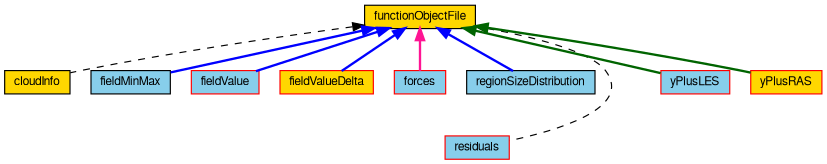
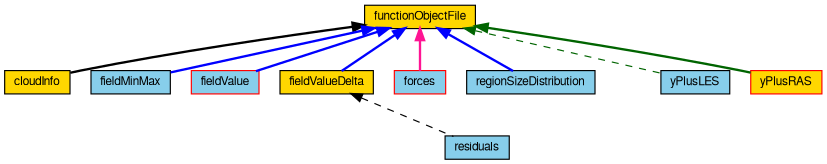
edge "cloudInfo" -> "functionObjectFile": style dashed -> bold
edge "yPlusLES" -> "functionObjectFile": style bold -> dashed
edge "residuals" -> "functionObjectFile": now "residuals" -> "fieldValueDelta"
node "fieldValueDelta": color red -> black
node "yPlusLES": color red -> black
node "residuals": color red -> black
